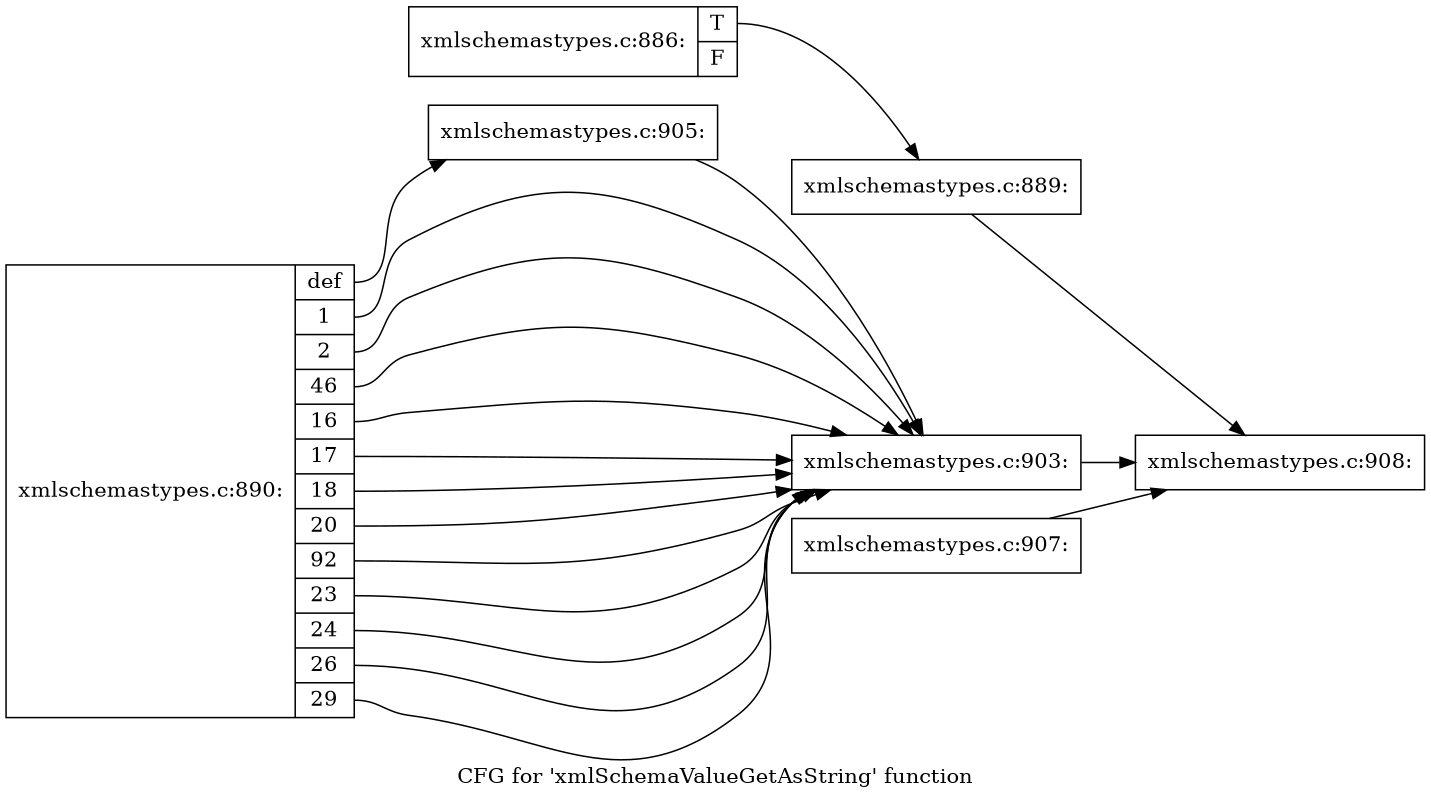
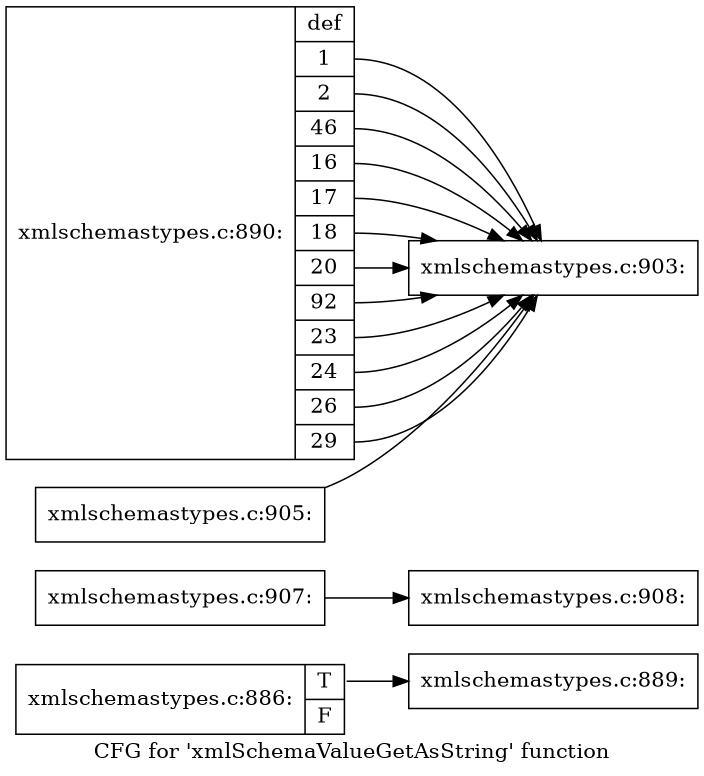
edge "xmlschemastypes.c:890:" -> "xmlschemastypes.c:905:": removed
edge "xmlschemastypes.c:889:" -> "xmlschemastypes.c:908:": removed
edge "xmlschemastypes.c:903:" -> "xmlschemastypes.c:908:": removed
